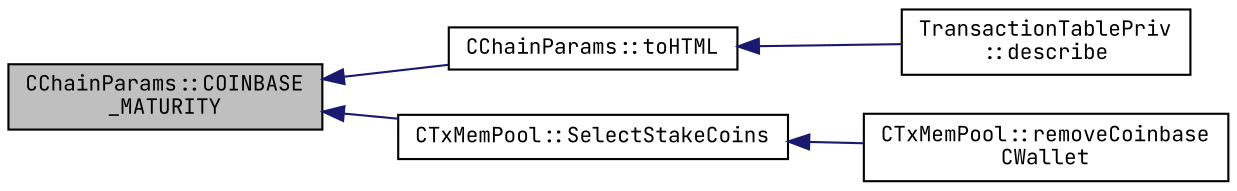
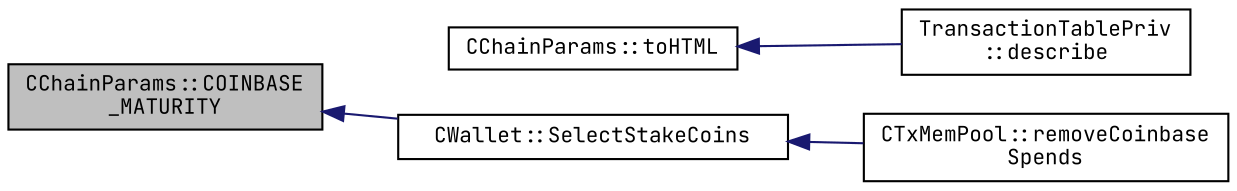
edge "CChainParams::toHTML" -> "CChainParams::COINBASE _MATURITY": removed
node "CTxMemPool::SelectStakeCoins": label "CTxMemPool::SelectStakeCoins" -> "CWallet::SelectStakeCoins"
node "CTxMemPool::removeCoinbase CWallet": label "CTxMemPool::removeCoinbase CWallet" -> "CTxMemPool::removeCoinbase Spends"
